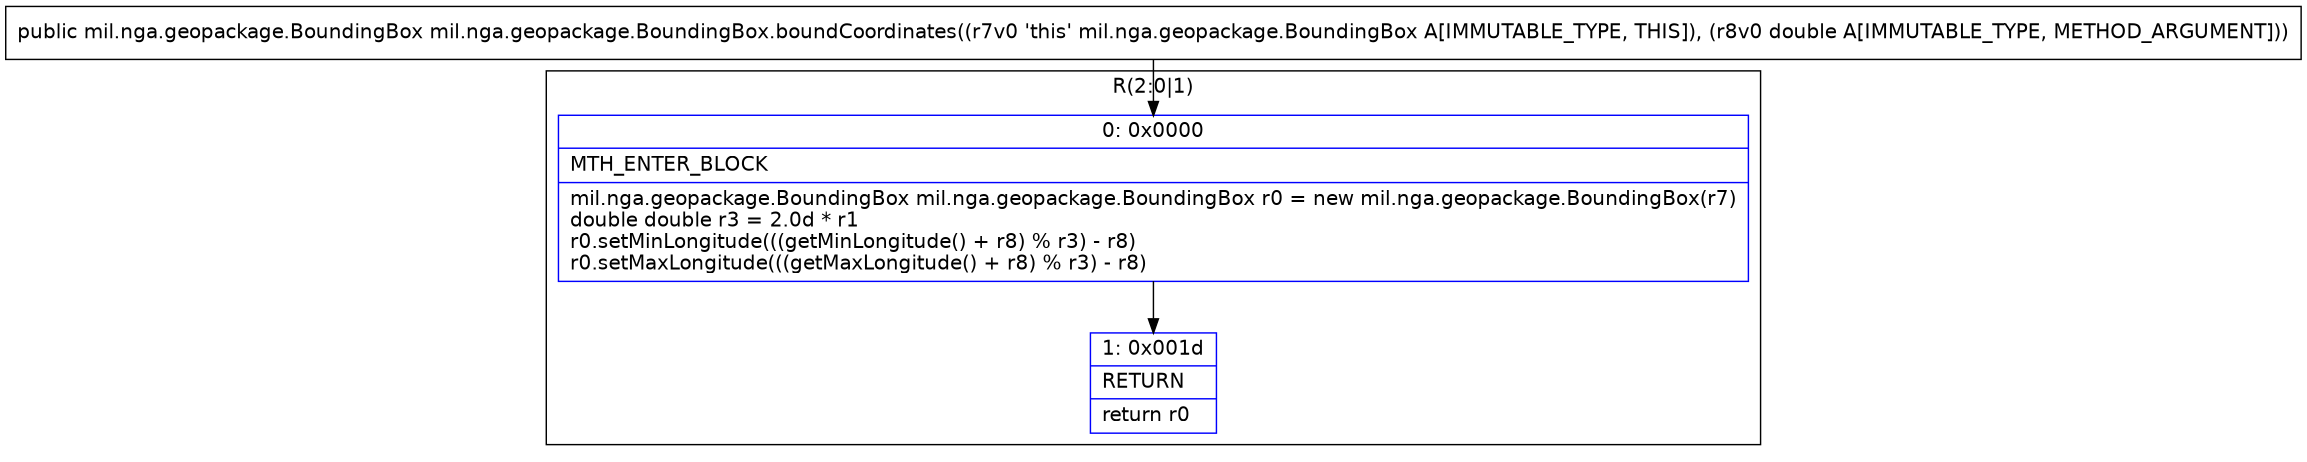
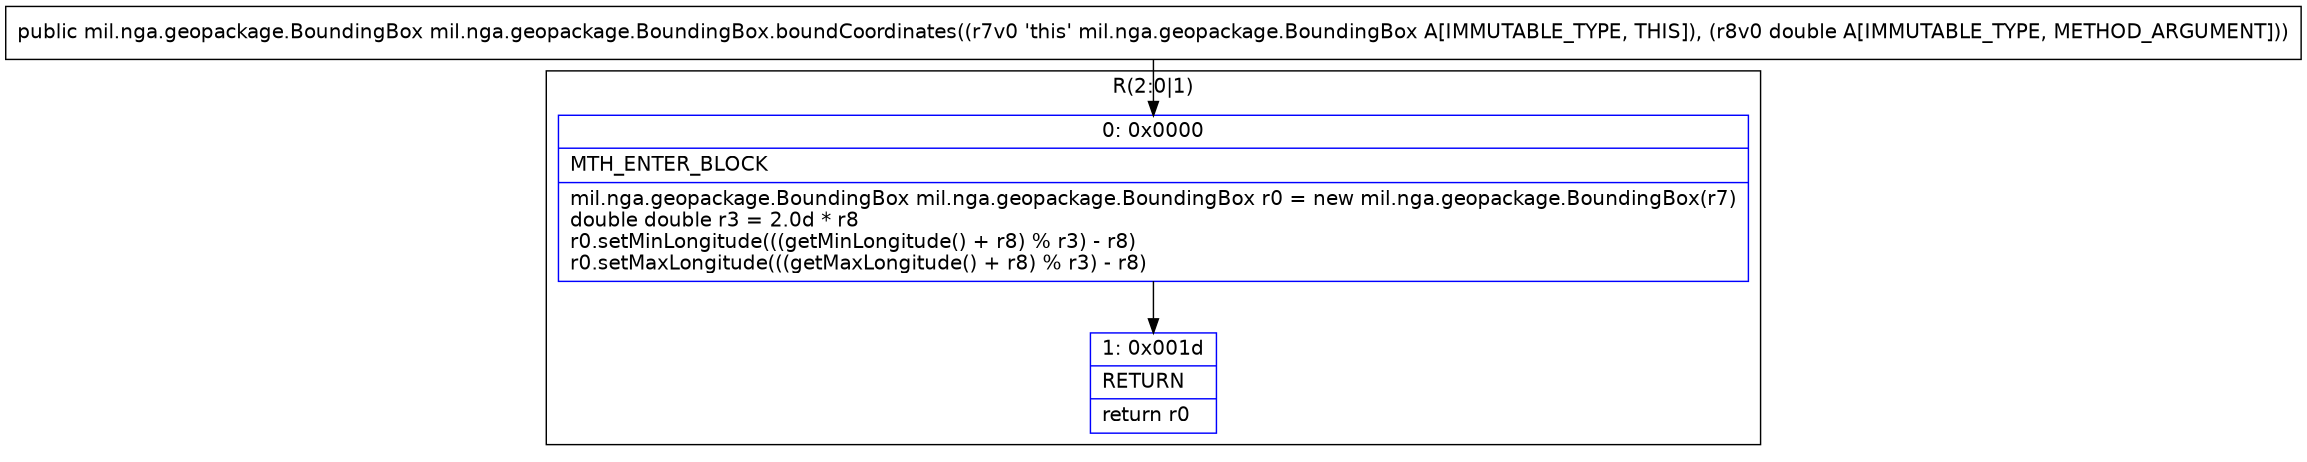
node "0: 0x0000": text "double double r3 = 2.0d * r1" -> "double double r3 = 2.0d * r8"
